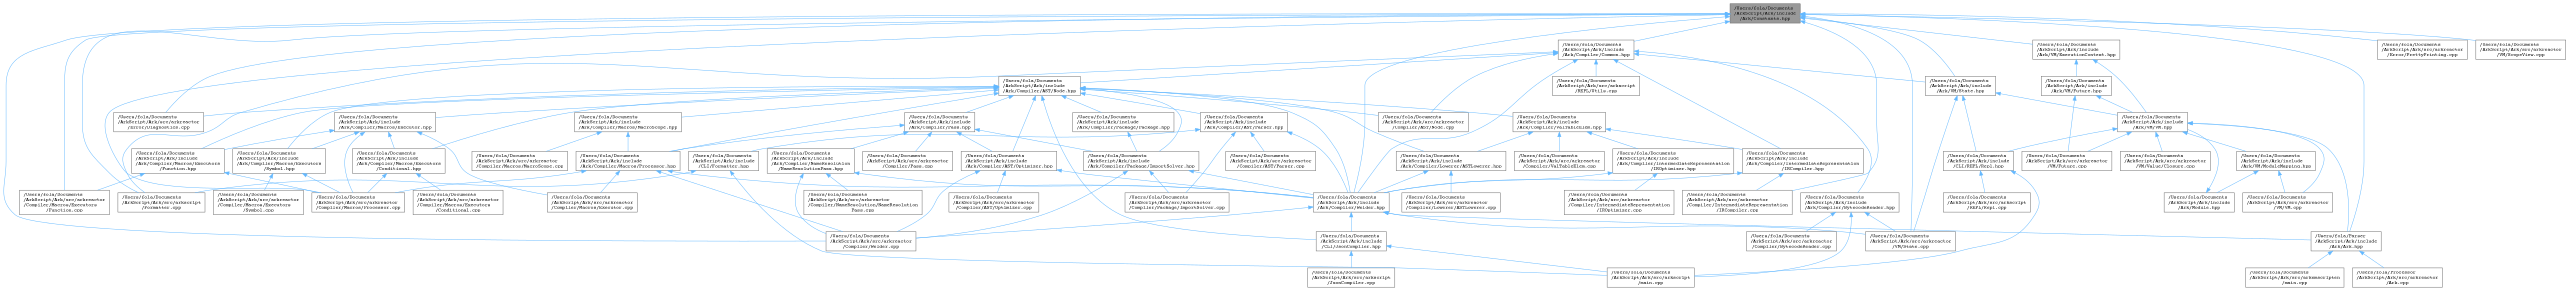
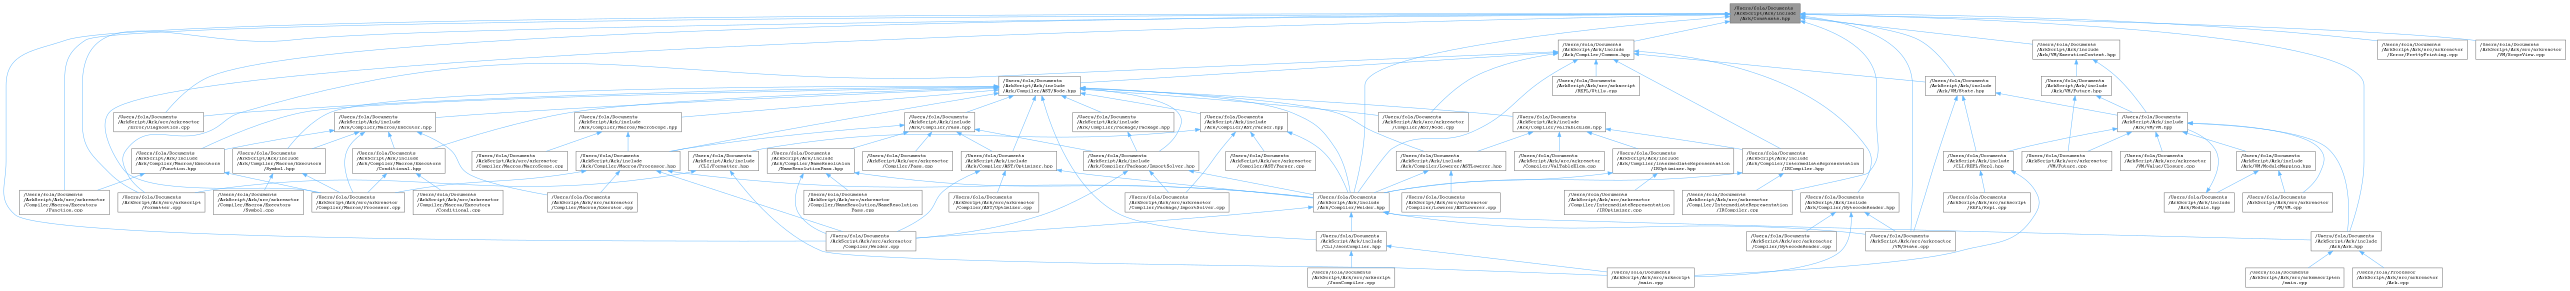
node "/Users/fola/Parser /ArkScript/Ark/include /Ark/Ark.hpp": label "/Users/fola/Parser /ArkScript/Ark/include /Ark/Ark.hpp" -> "/Users/fola/Documents /ArkScript/Ark/include /Ark/Ark.hpp"
